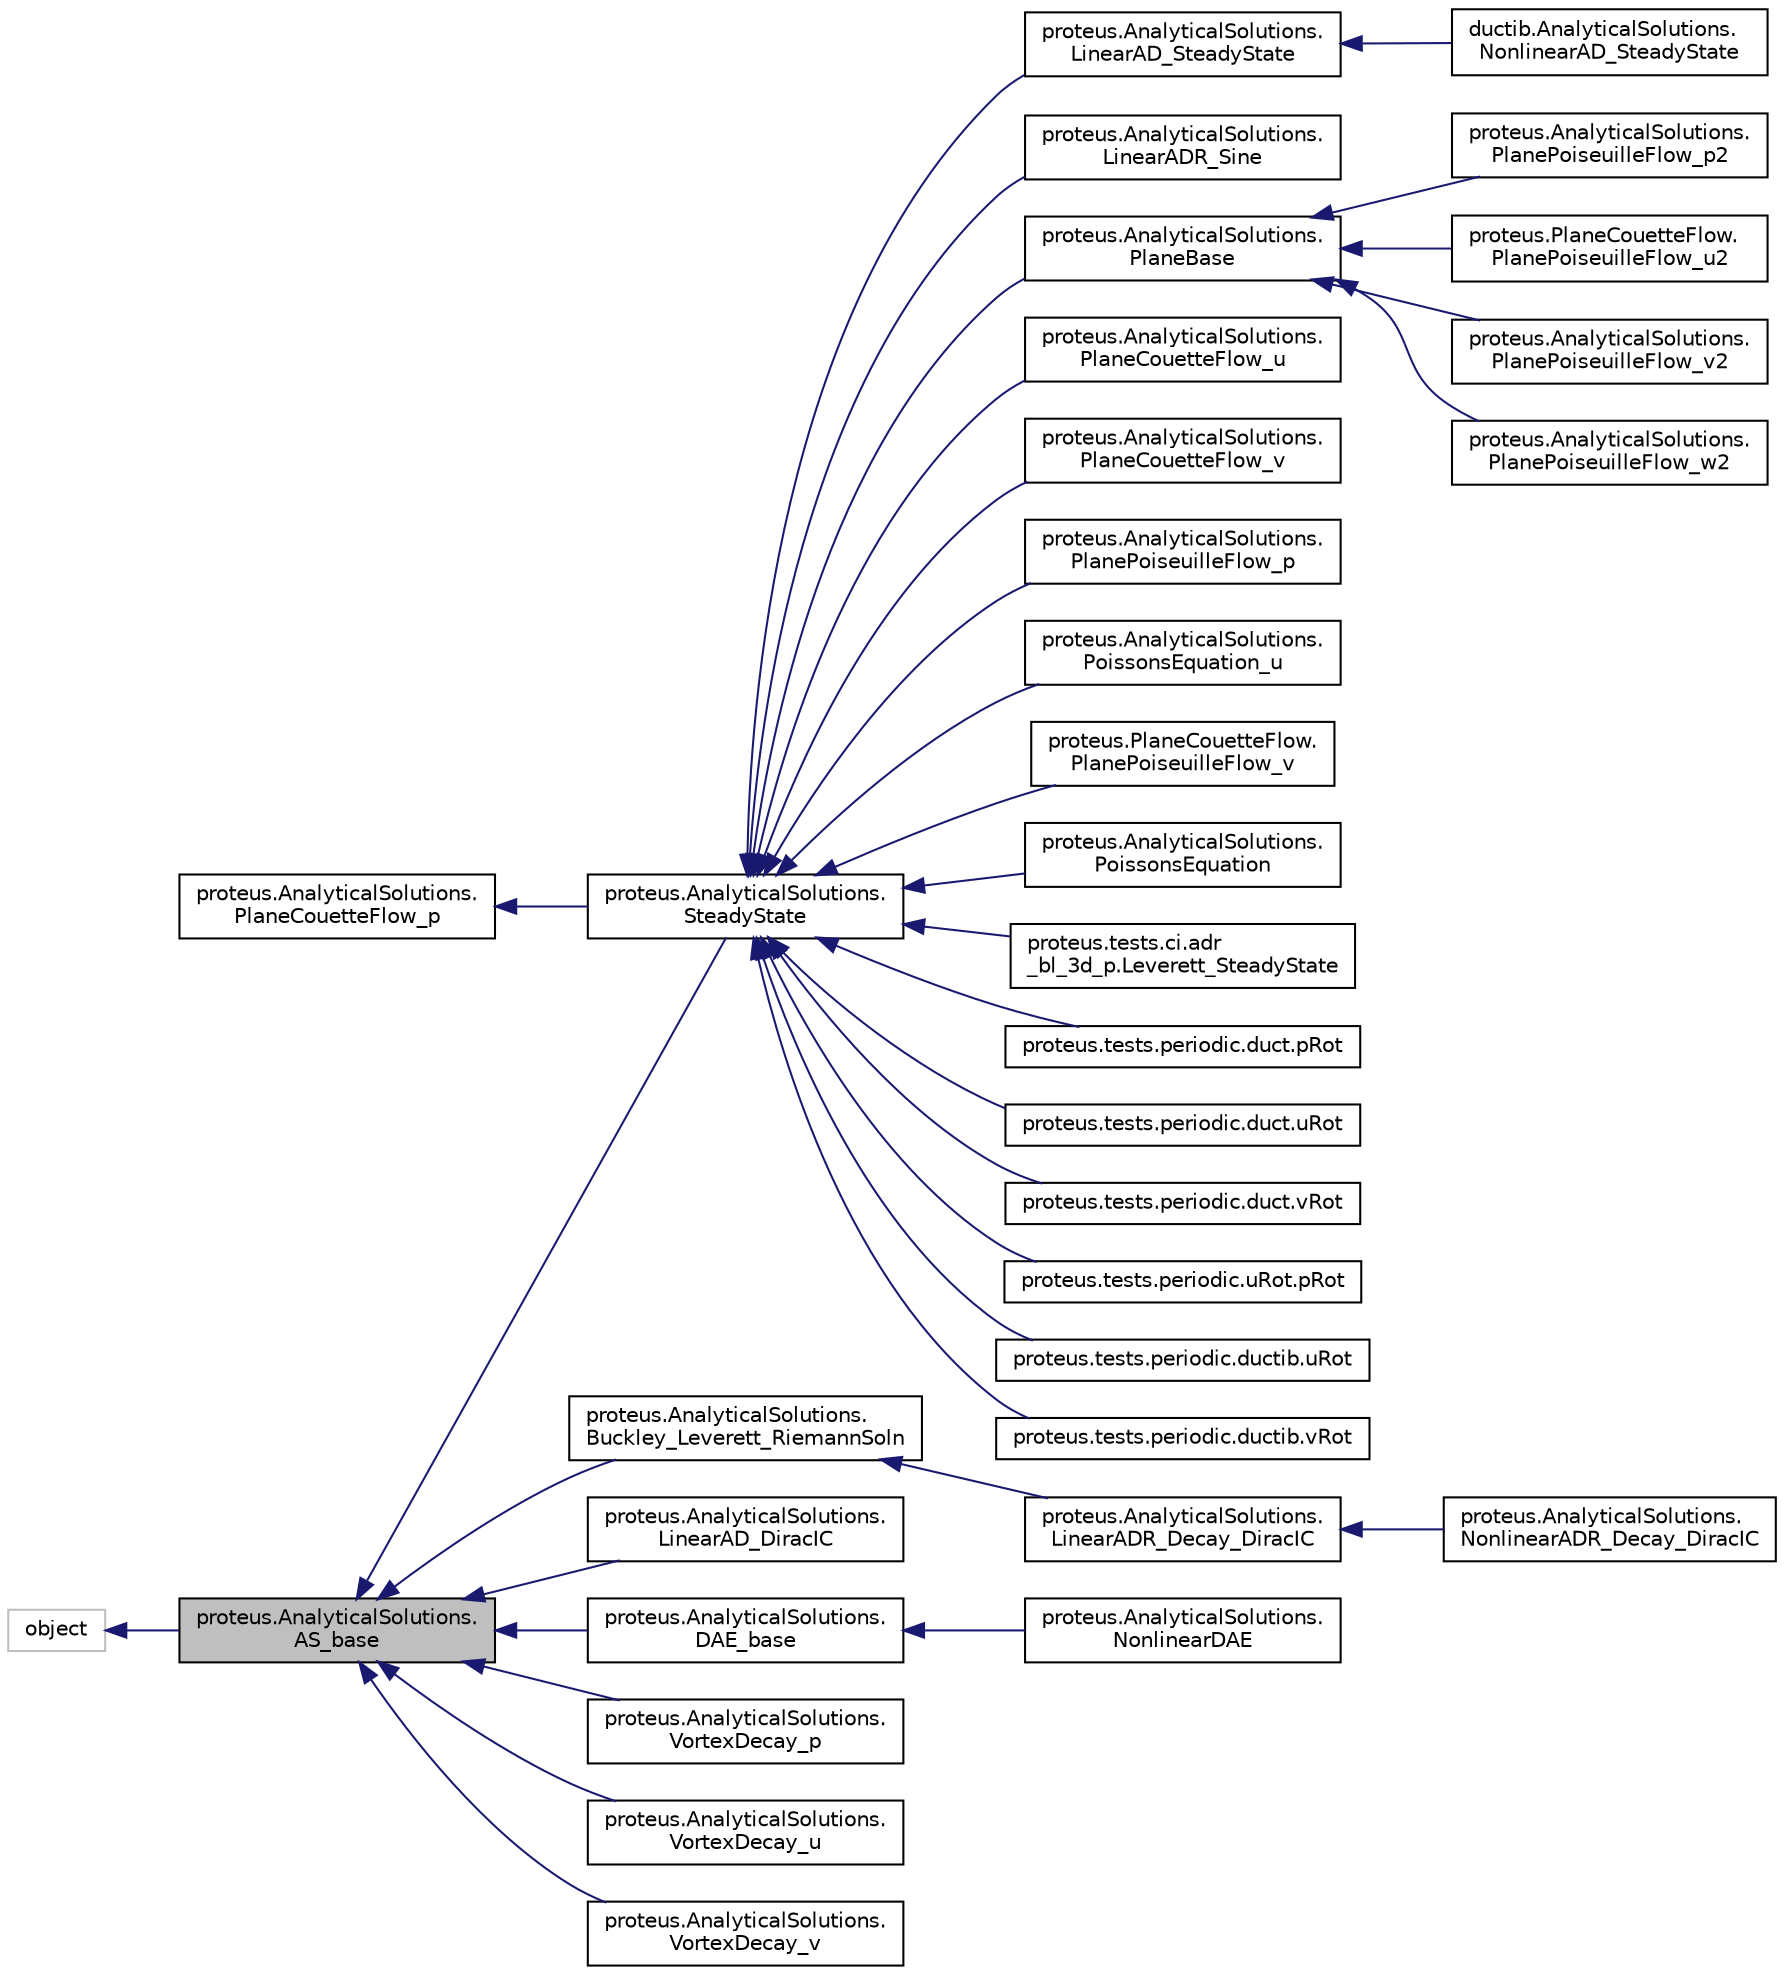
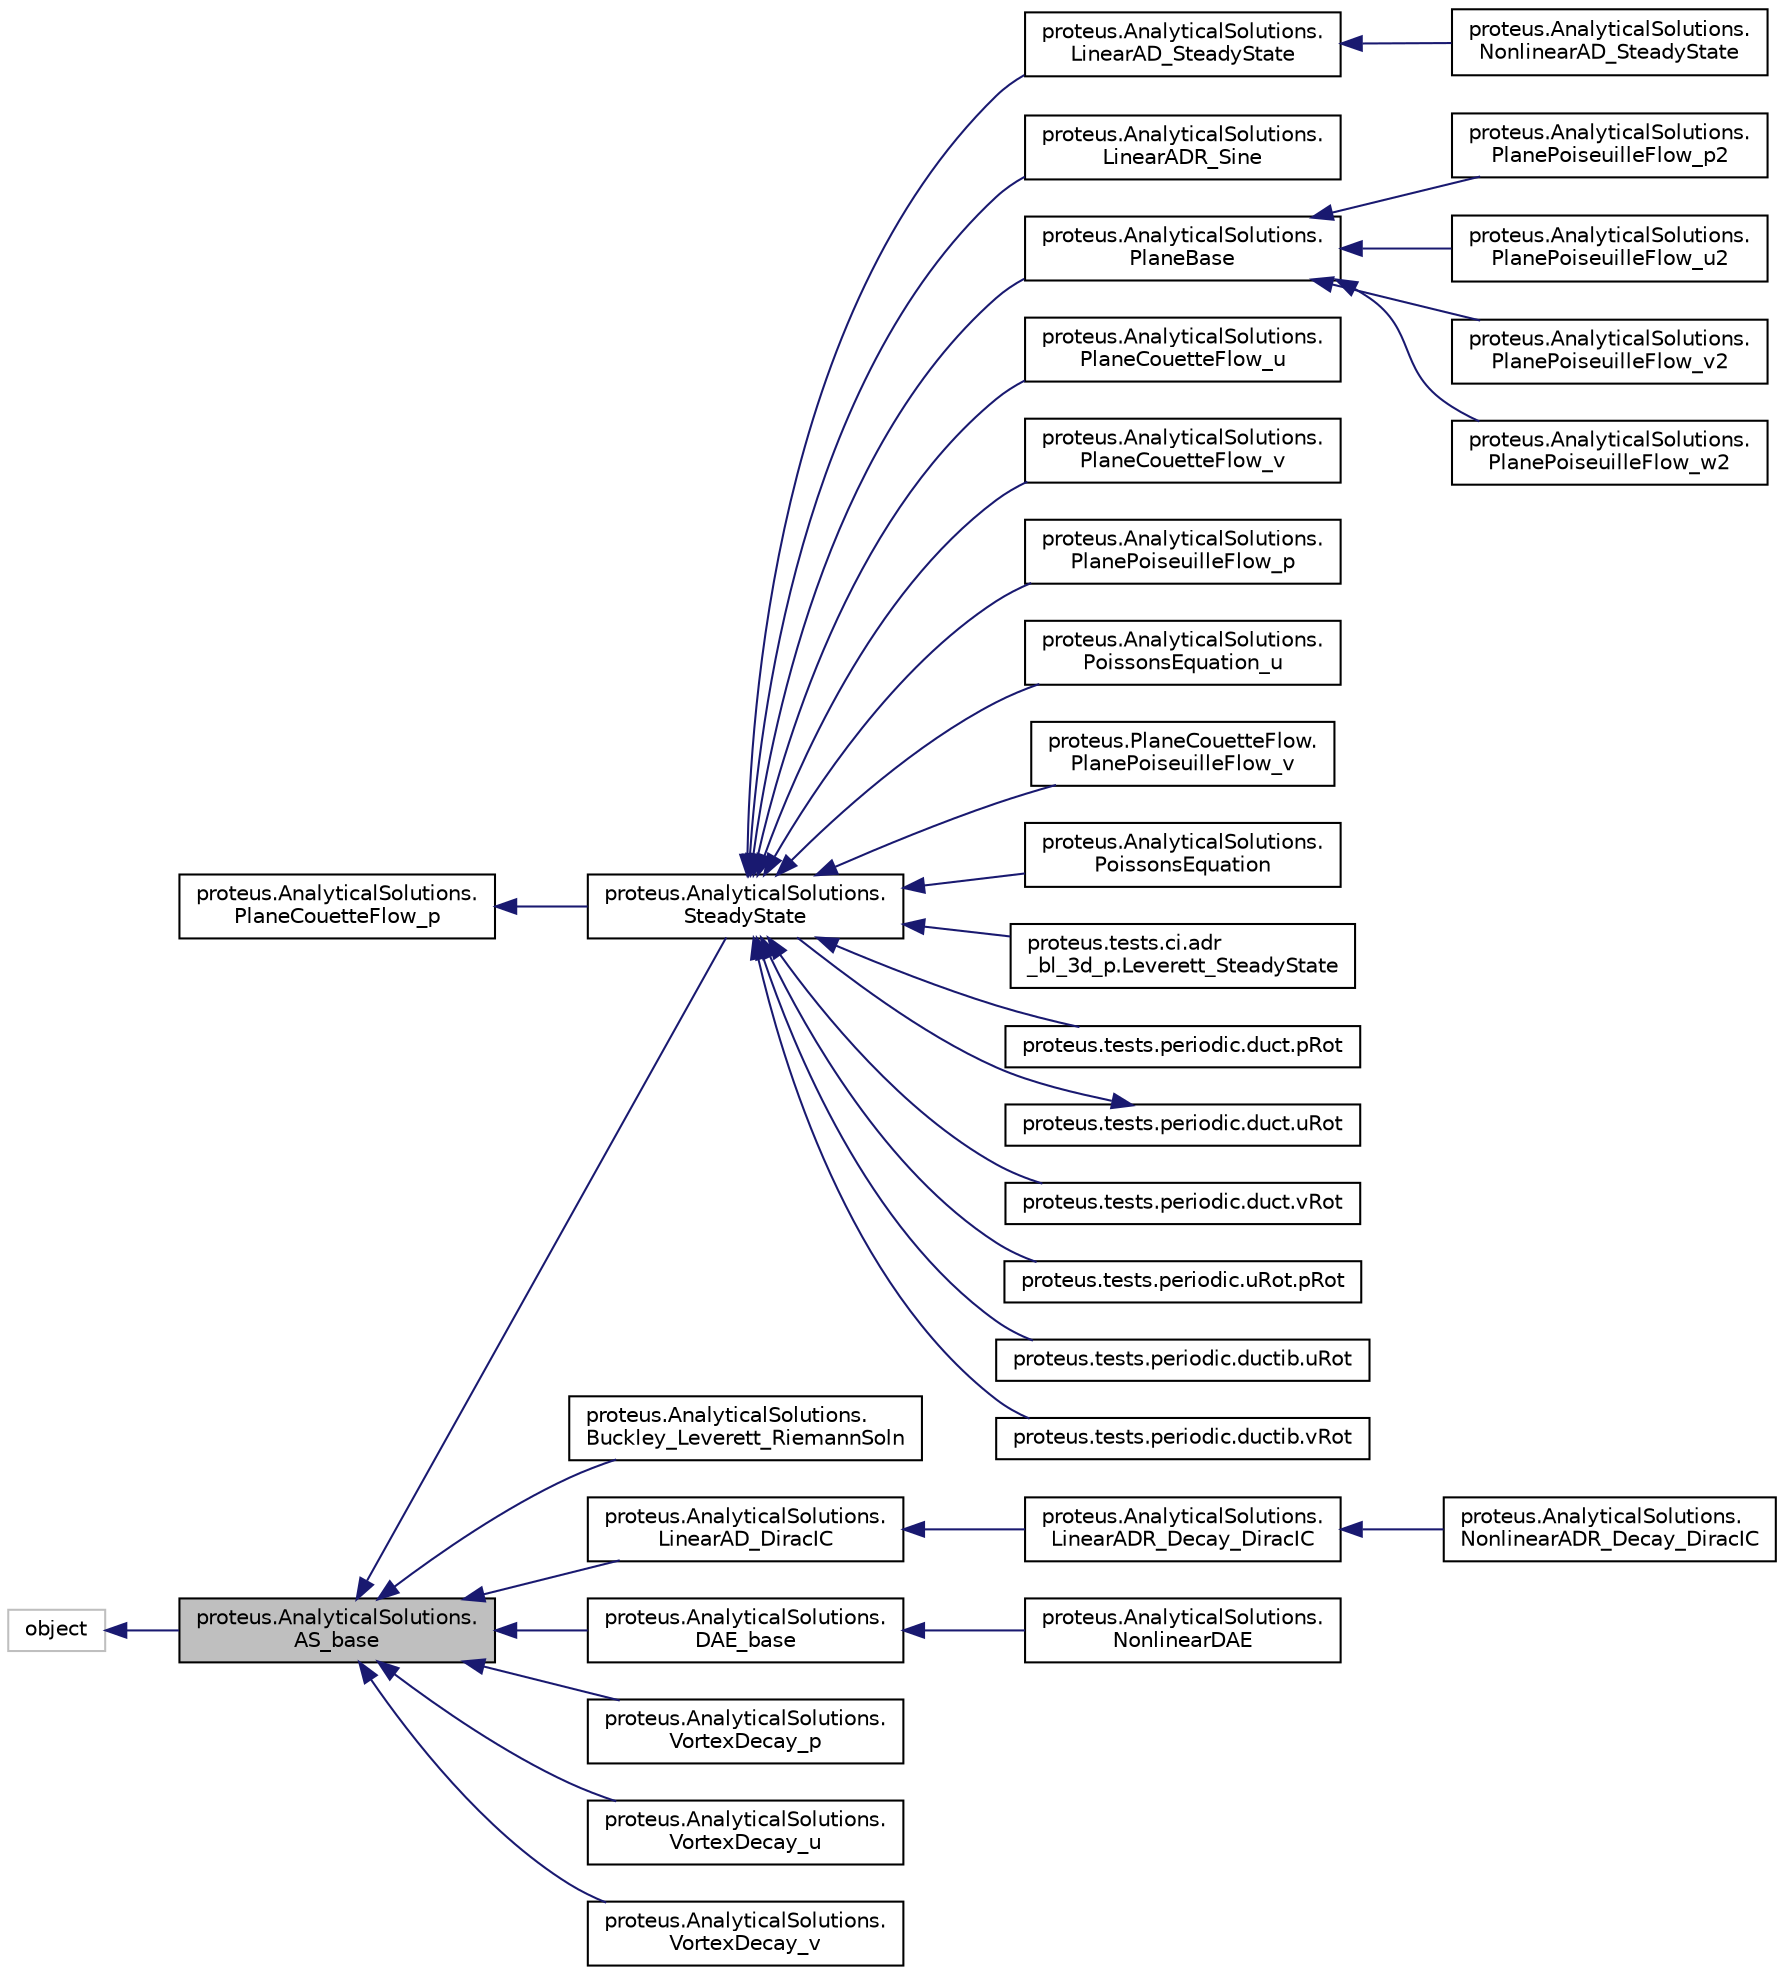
node "ductib.AnalyticalSolutions. NonlinearAD_SteadyState": label "ductib.AnalyticalSolutions. NonlinearAD_SteadyState" -> "proteus.AnalyticalSolutions. NonlinearAD_SteadyState"
node "proteus.PlaneCouetteFlow. PlanePoiseuilleFlow_u2": label "proteus.PlaneCouetteFlow. PlanePoiseuilleFlow_u2" -> "proteus.AnalyticalSolutions. PlanePoiseuilleFlow_u2"
edge "proteus.tests.periodic.duct.uRot" -> "proteus.AnalyticalSolutions. SteadyState": reversed
edge "proteus.AnalyticalSolutions. LinearADR_Decay_DiracIC" -> "proteus.AnalyticalSolutions. Buckley_Leverett_RiemannSoln": now "proteus.AnalyticalSolutions. LinearADR_Decay_DiracIC" -> "proteus.AnalyticalSolutions. LinearAD_DiracIC"
